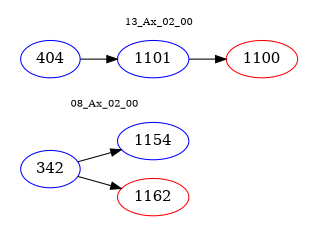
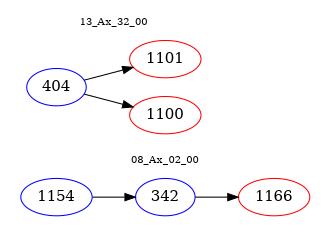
cluster "13_Ax_02_00": label "13_Ax_02_00" -> "13_Ax_32_00"
node "1101": color blue -> red
edge "1101" -> "1100": now "404" -> "1100"
edge "342" -> "1154": reversed
node "1162": label "1162" -> "1166"
